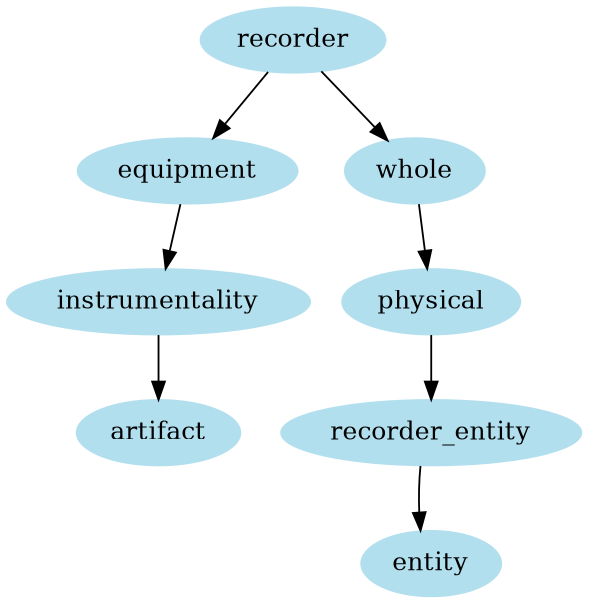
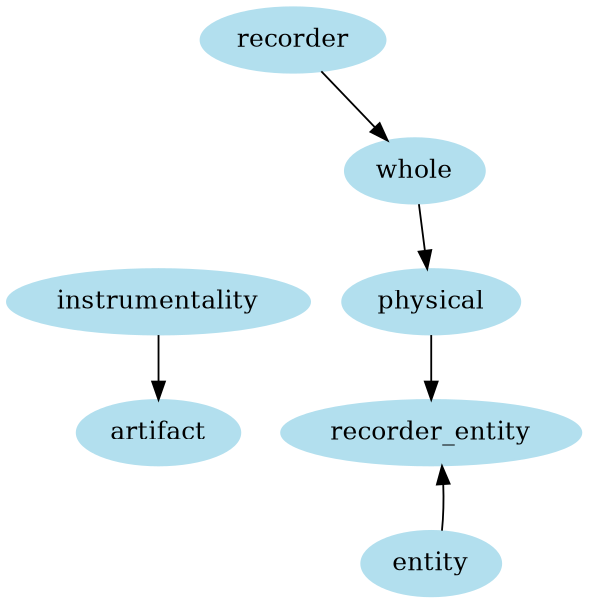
node "equipment": removed
edge "recorder_entity" -> "entity": reversed
